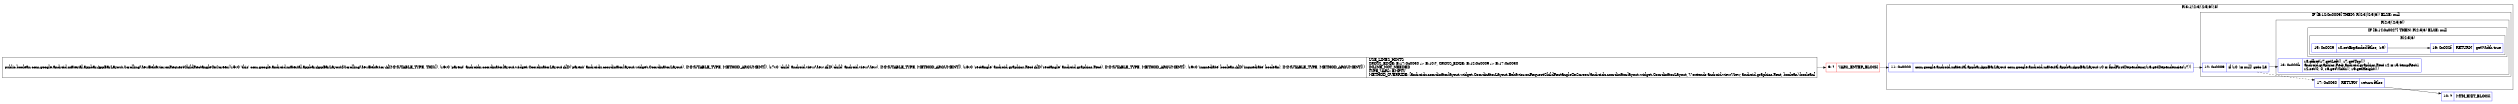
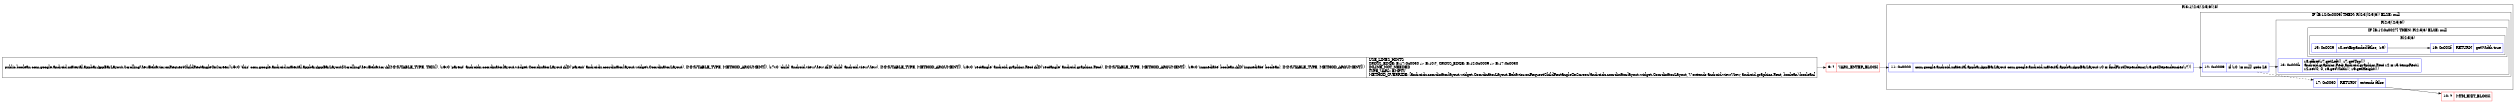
node "17: 0x0030": text "return false" -> "extends false"
node "10: ?": color blue -> red
